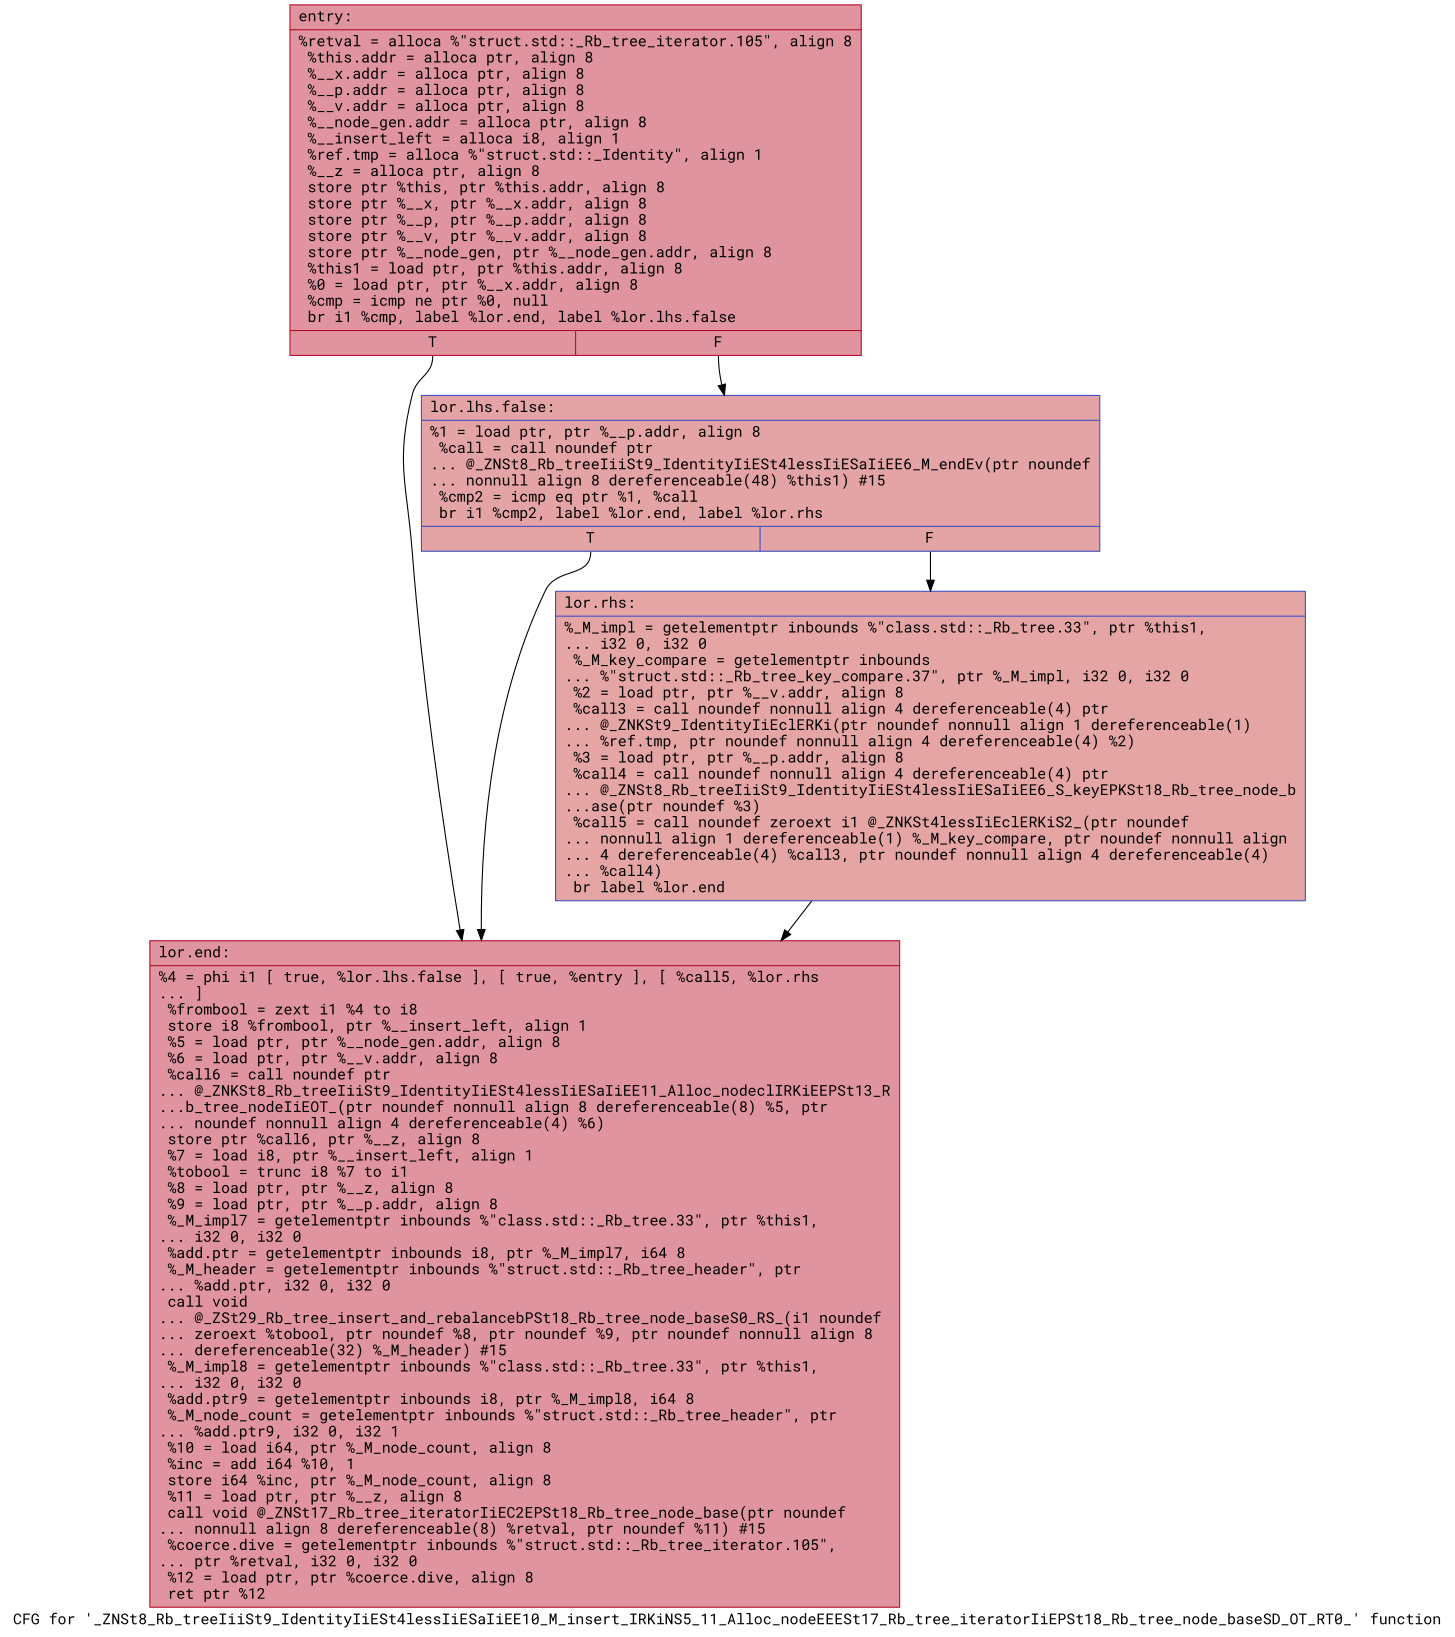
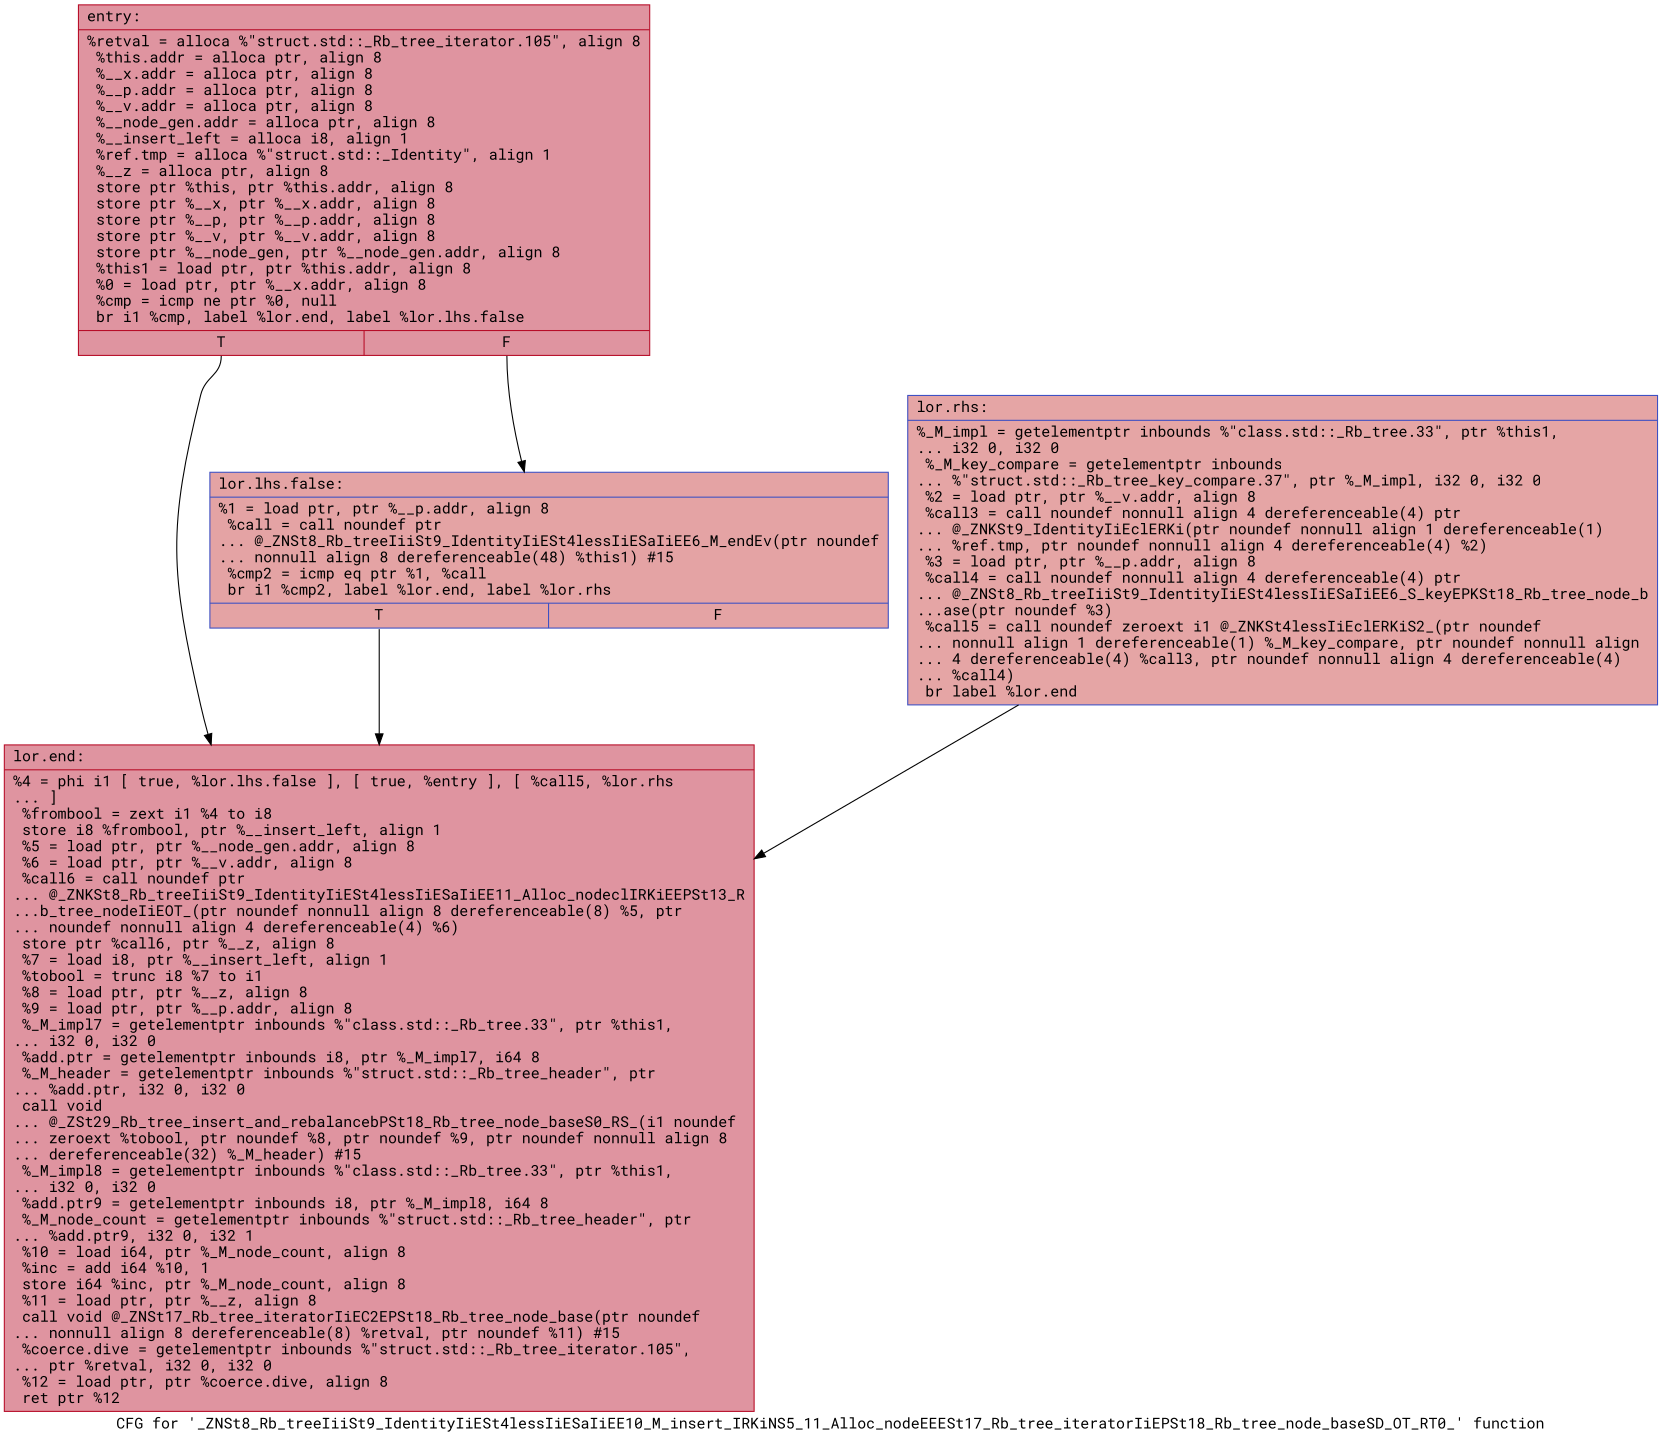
edge "lor.lhs.false:" -> "lor.rhs:": removed
